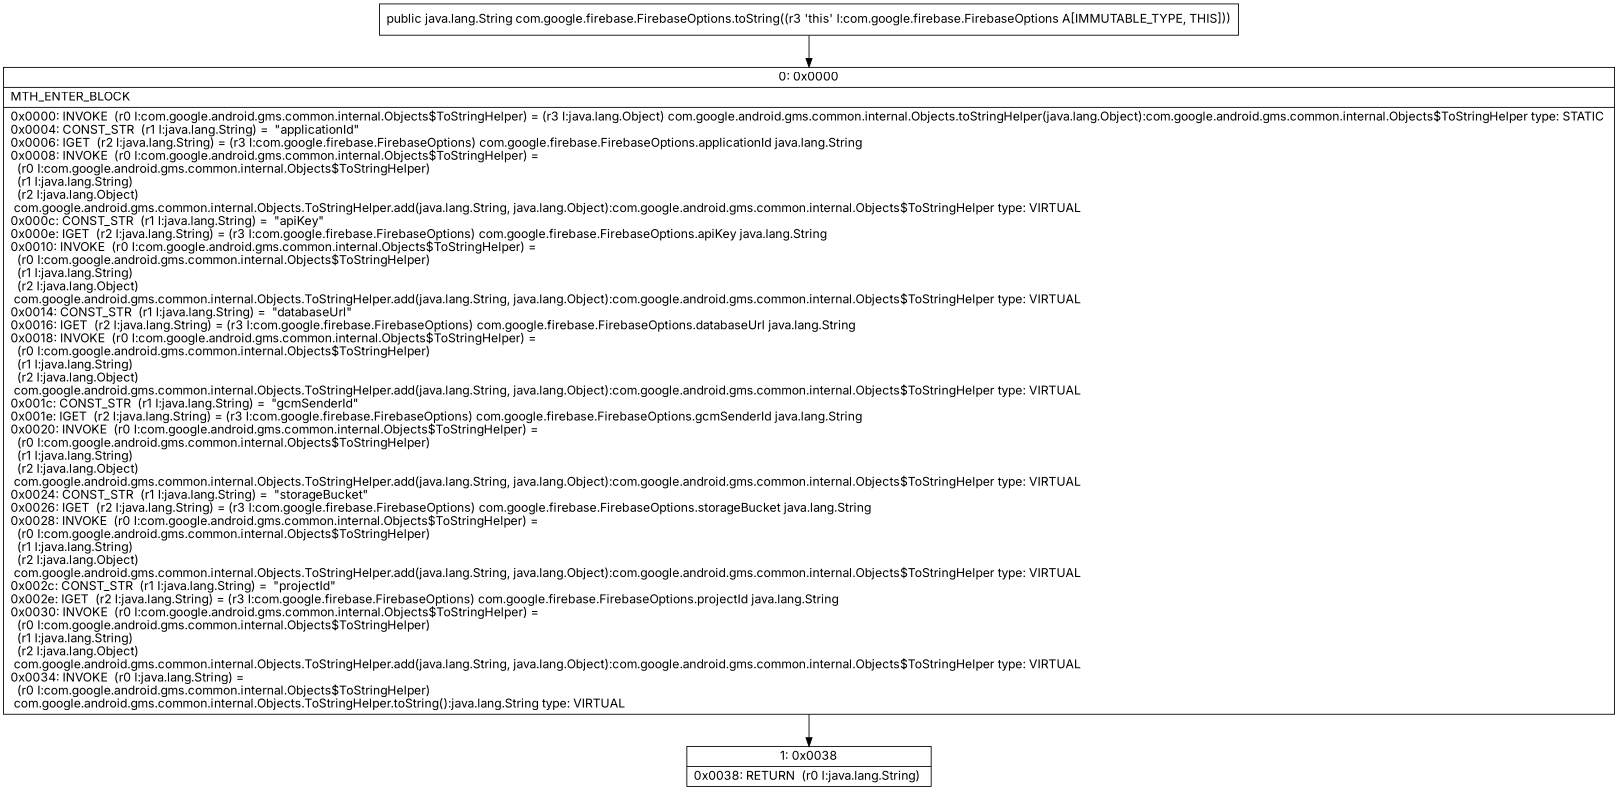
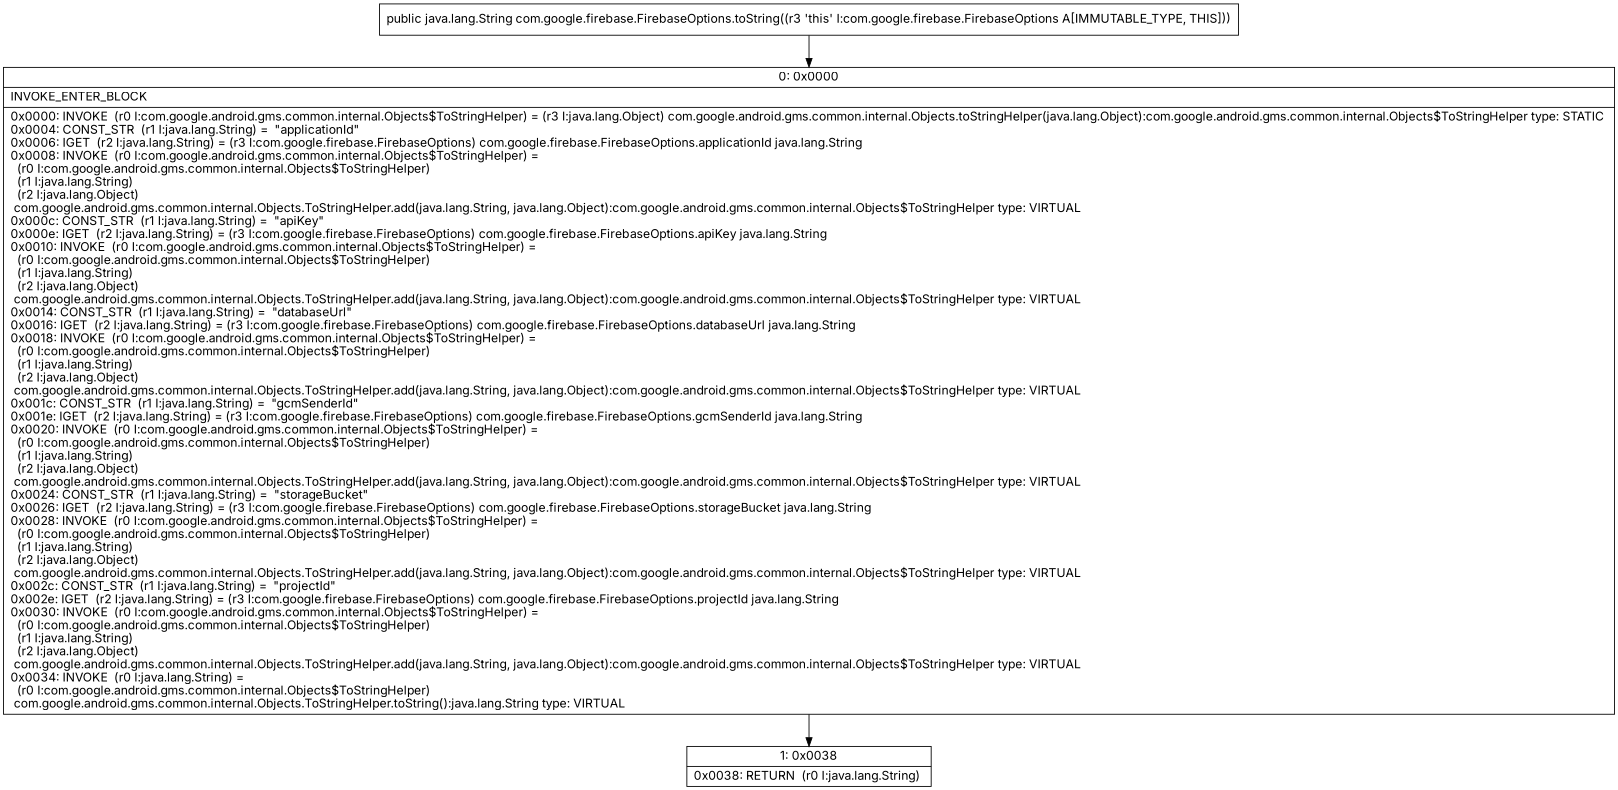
node "0: 0x0000": text "MTH_ENTER_BLOCK" -> "INVOKE_ENTER_BLOCK"
